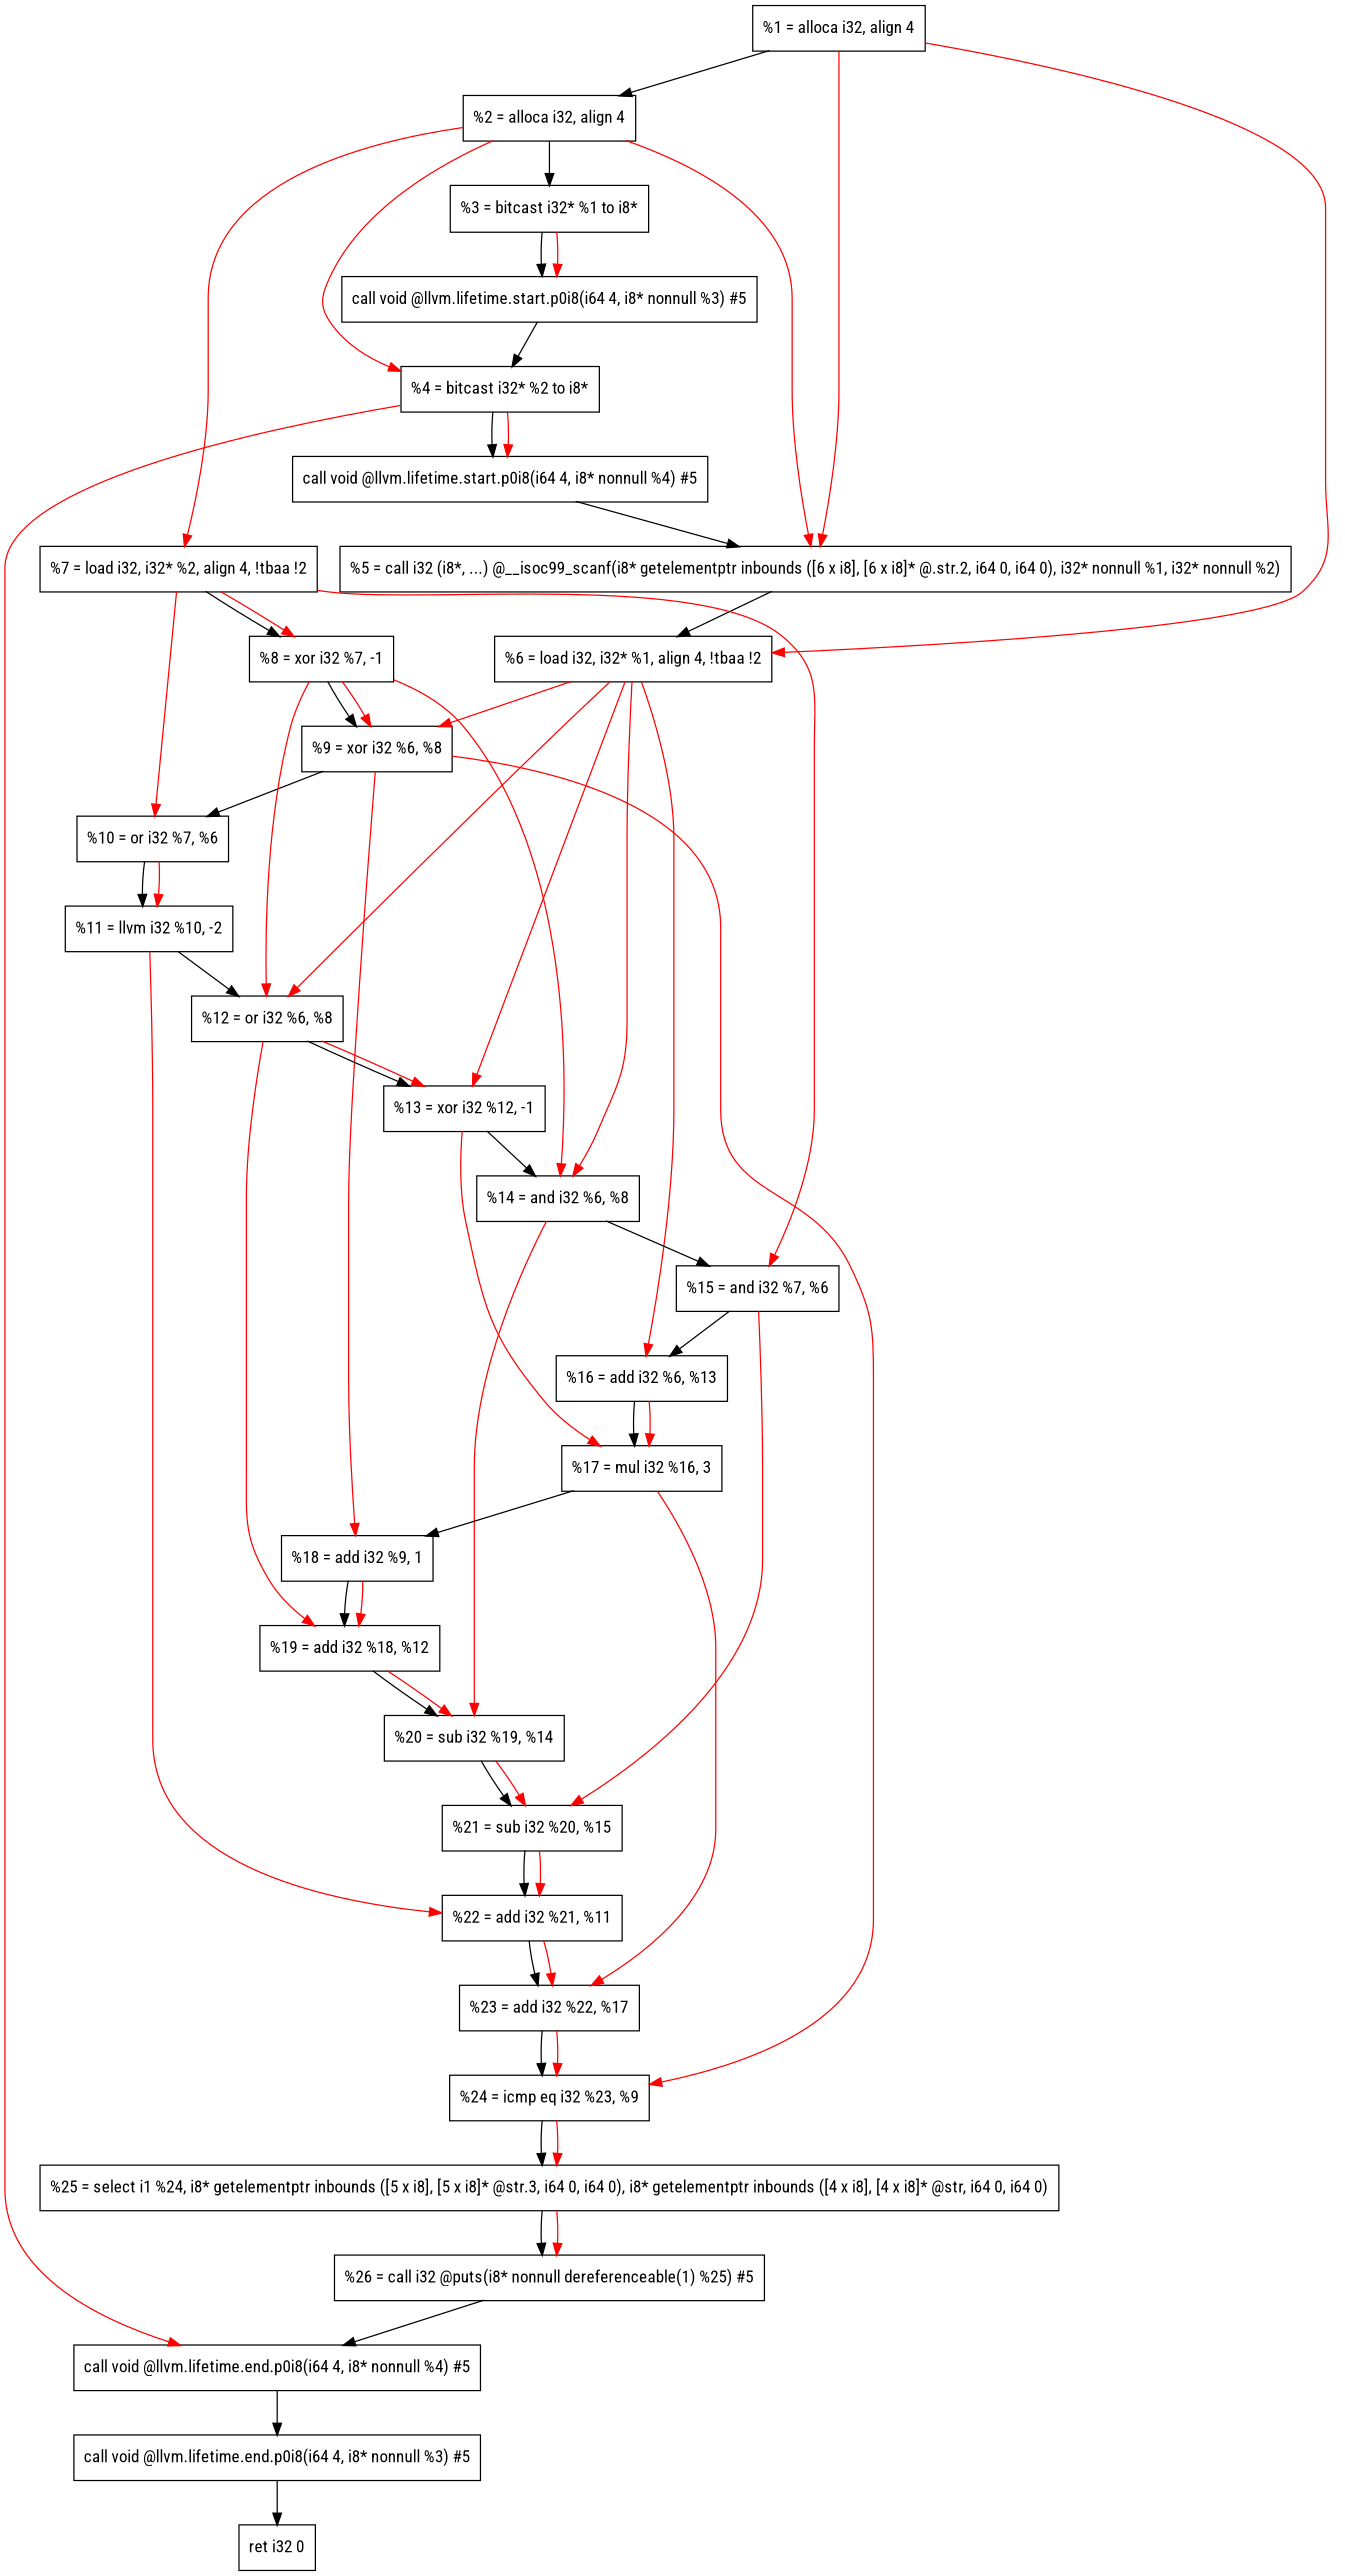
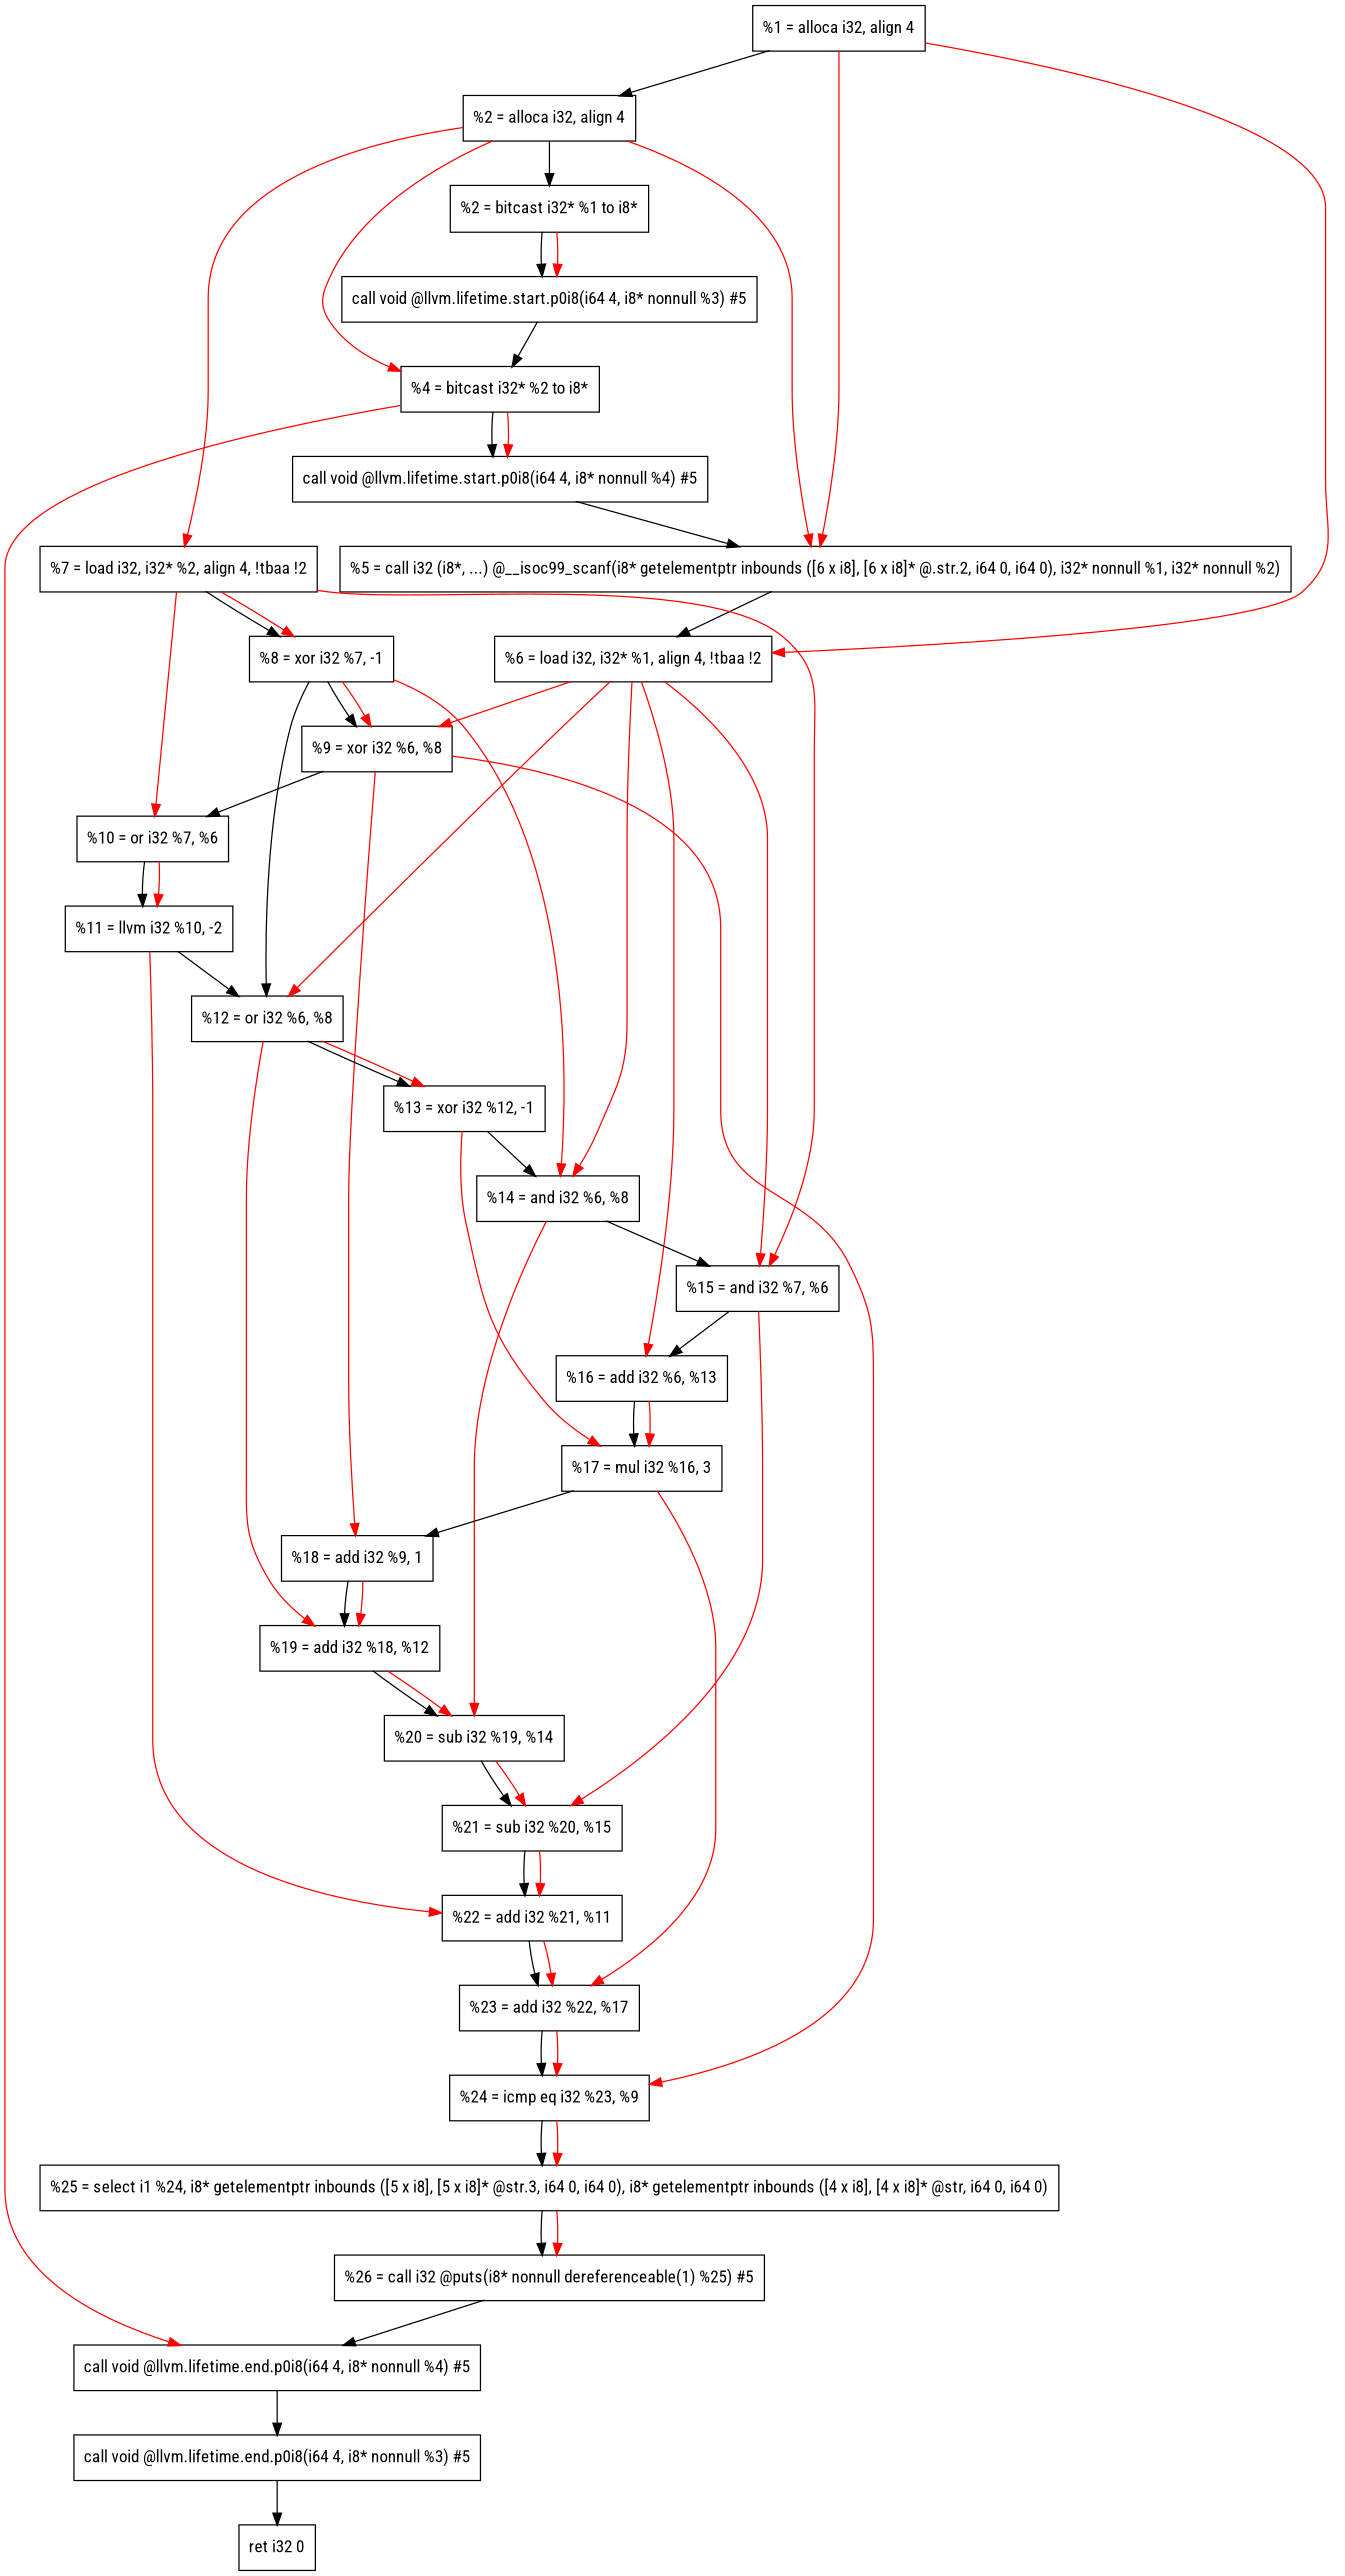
node "%3 = bitcast i32* %1 to i8*": label "%3 = bitcast i32* %1 to i8*" -> "%2 = bitcast i32* %1 to i8*"
edge "%8 = xor i32 %7, -1" -> "%12 = or i32 %6, %8": color red -> black
edge "%6 = load i32, i32* %1, align 4, !tbaa !2" -> "%13 = xor i32 %12, -1": now "%6 = load i32, i32* %1, align 4, !tbaa !2" -> "%15 = and i32 %7, %6"
